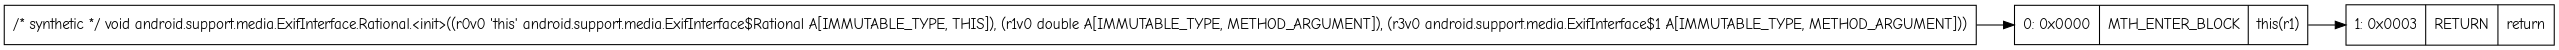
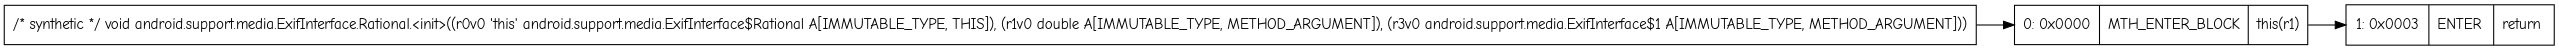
node "1: 0x0003": text "RETURN" -> "ENTER"
